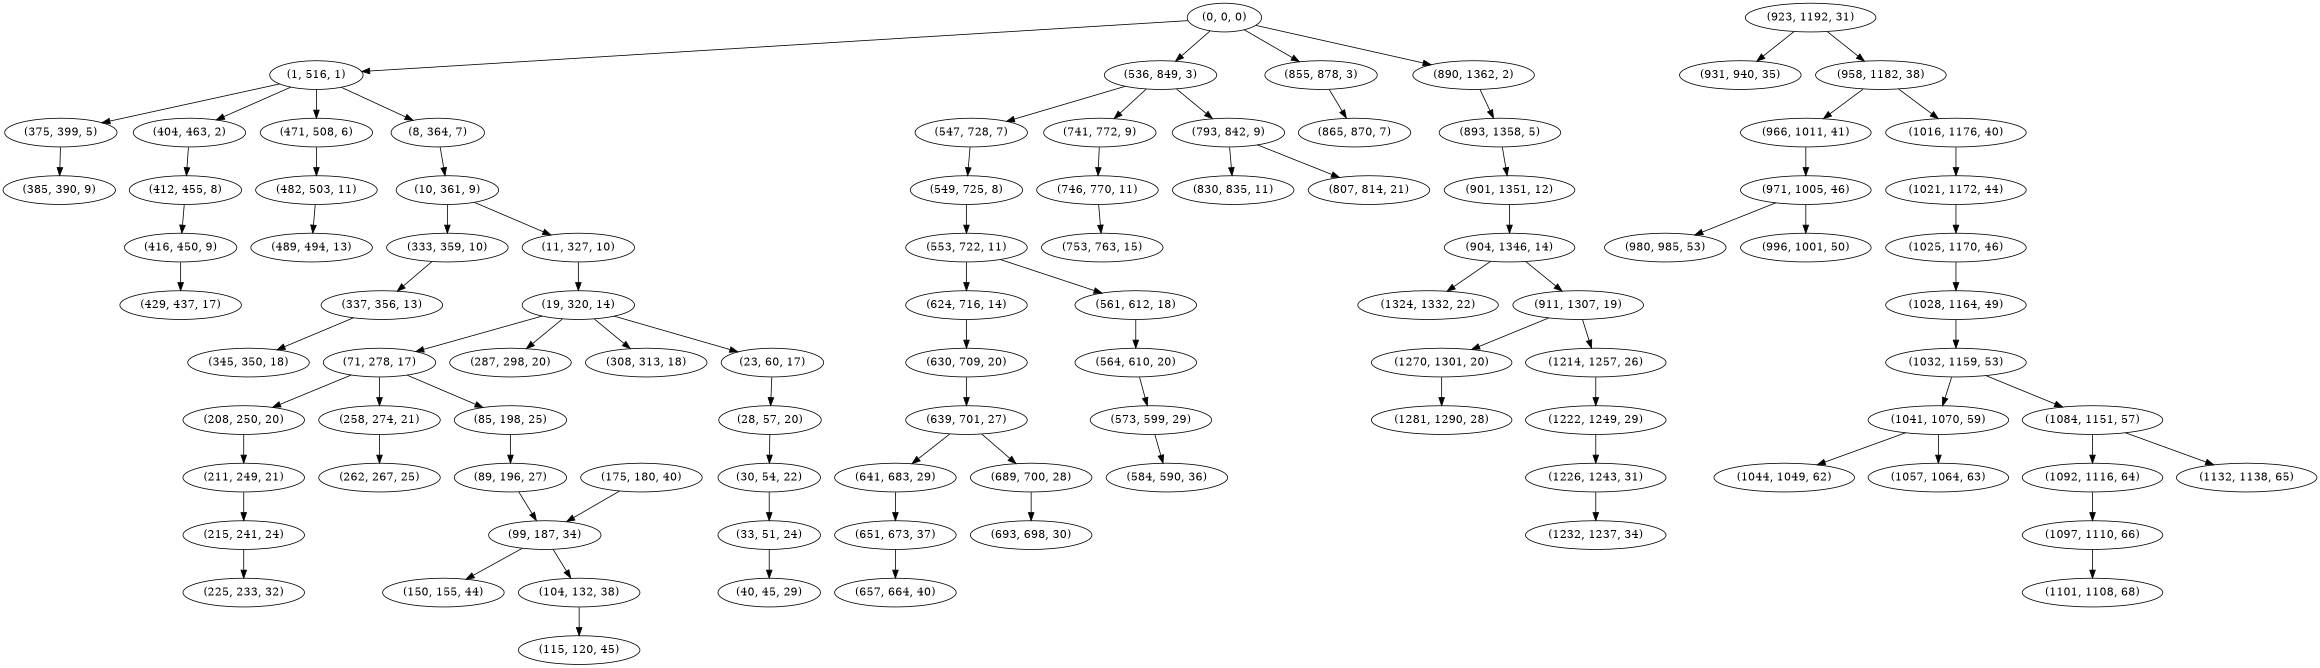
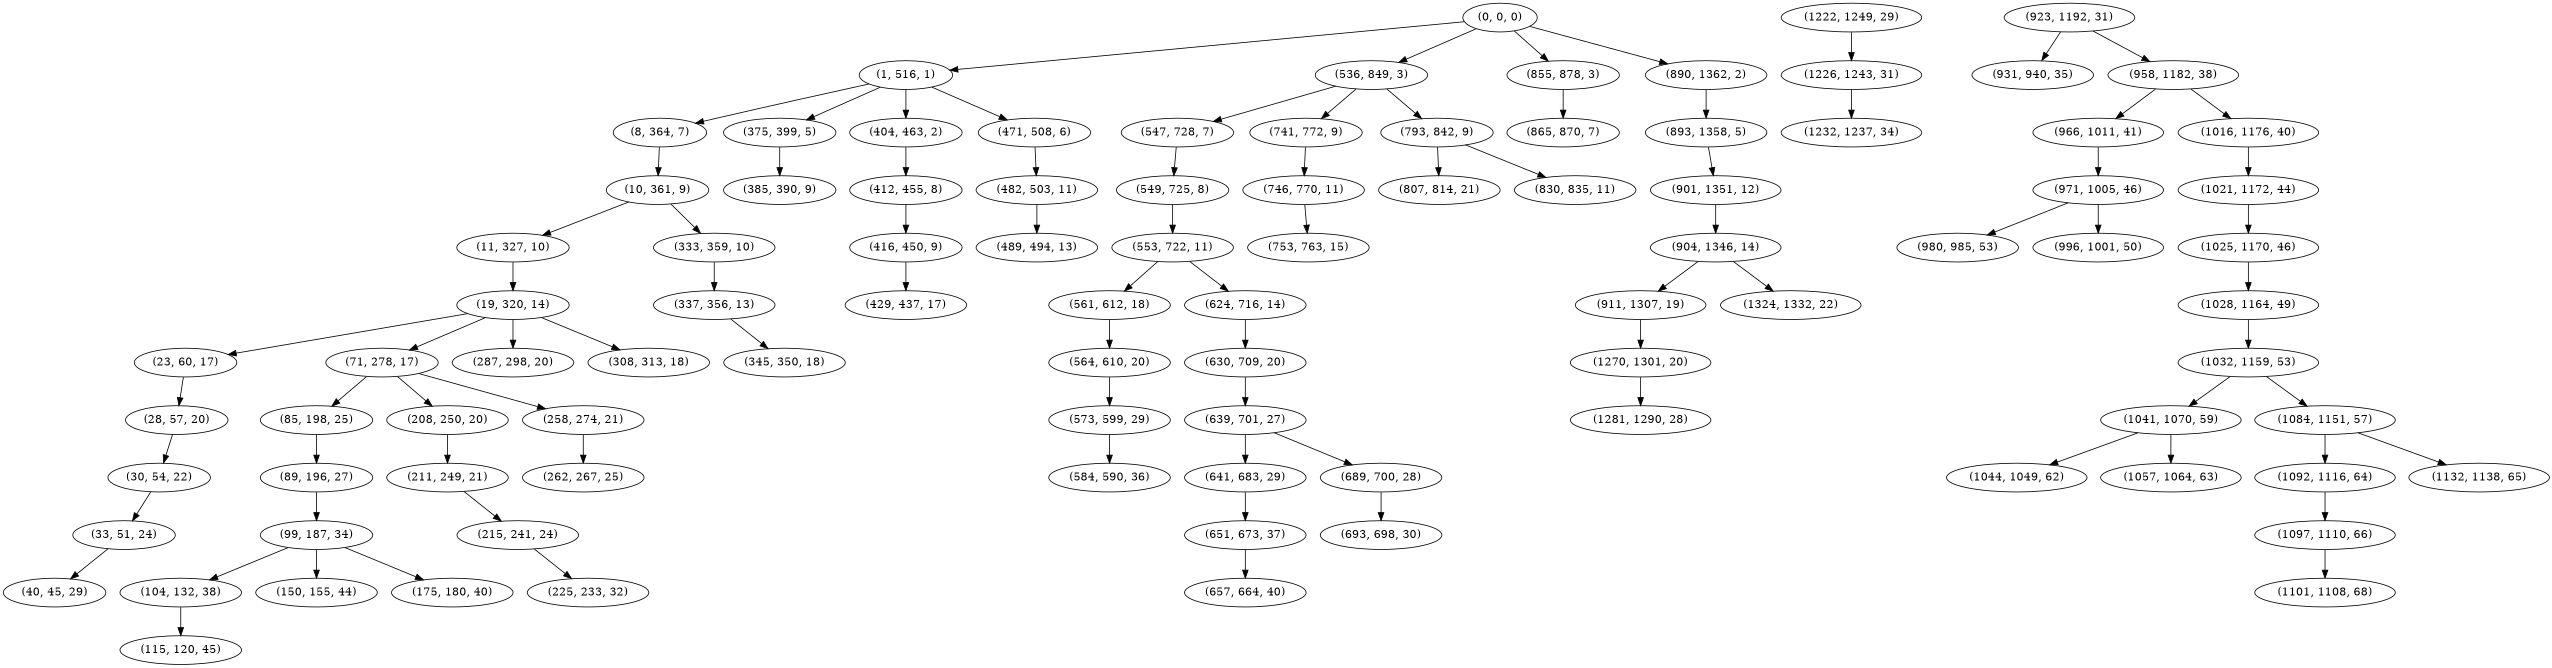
node "(1214, 1257, 26)": removed
edge "(175, 180, 40)" -> "(99, 187, 34)": reversed
